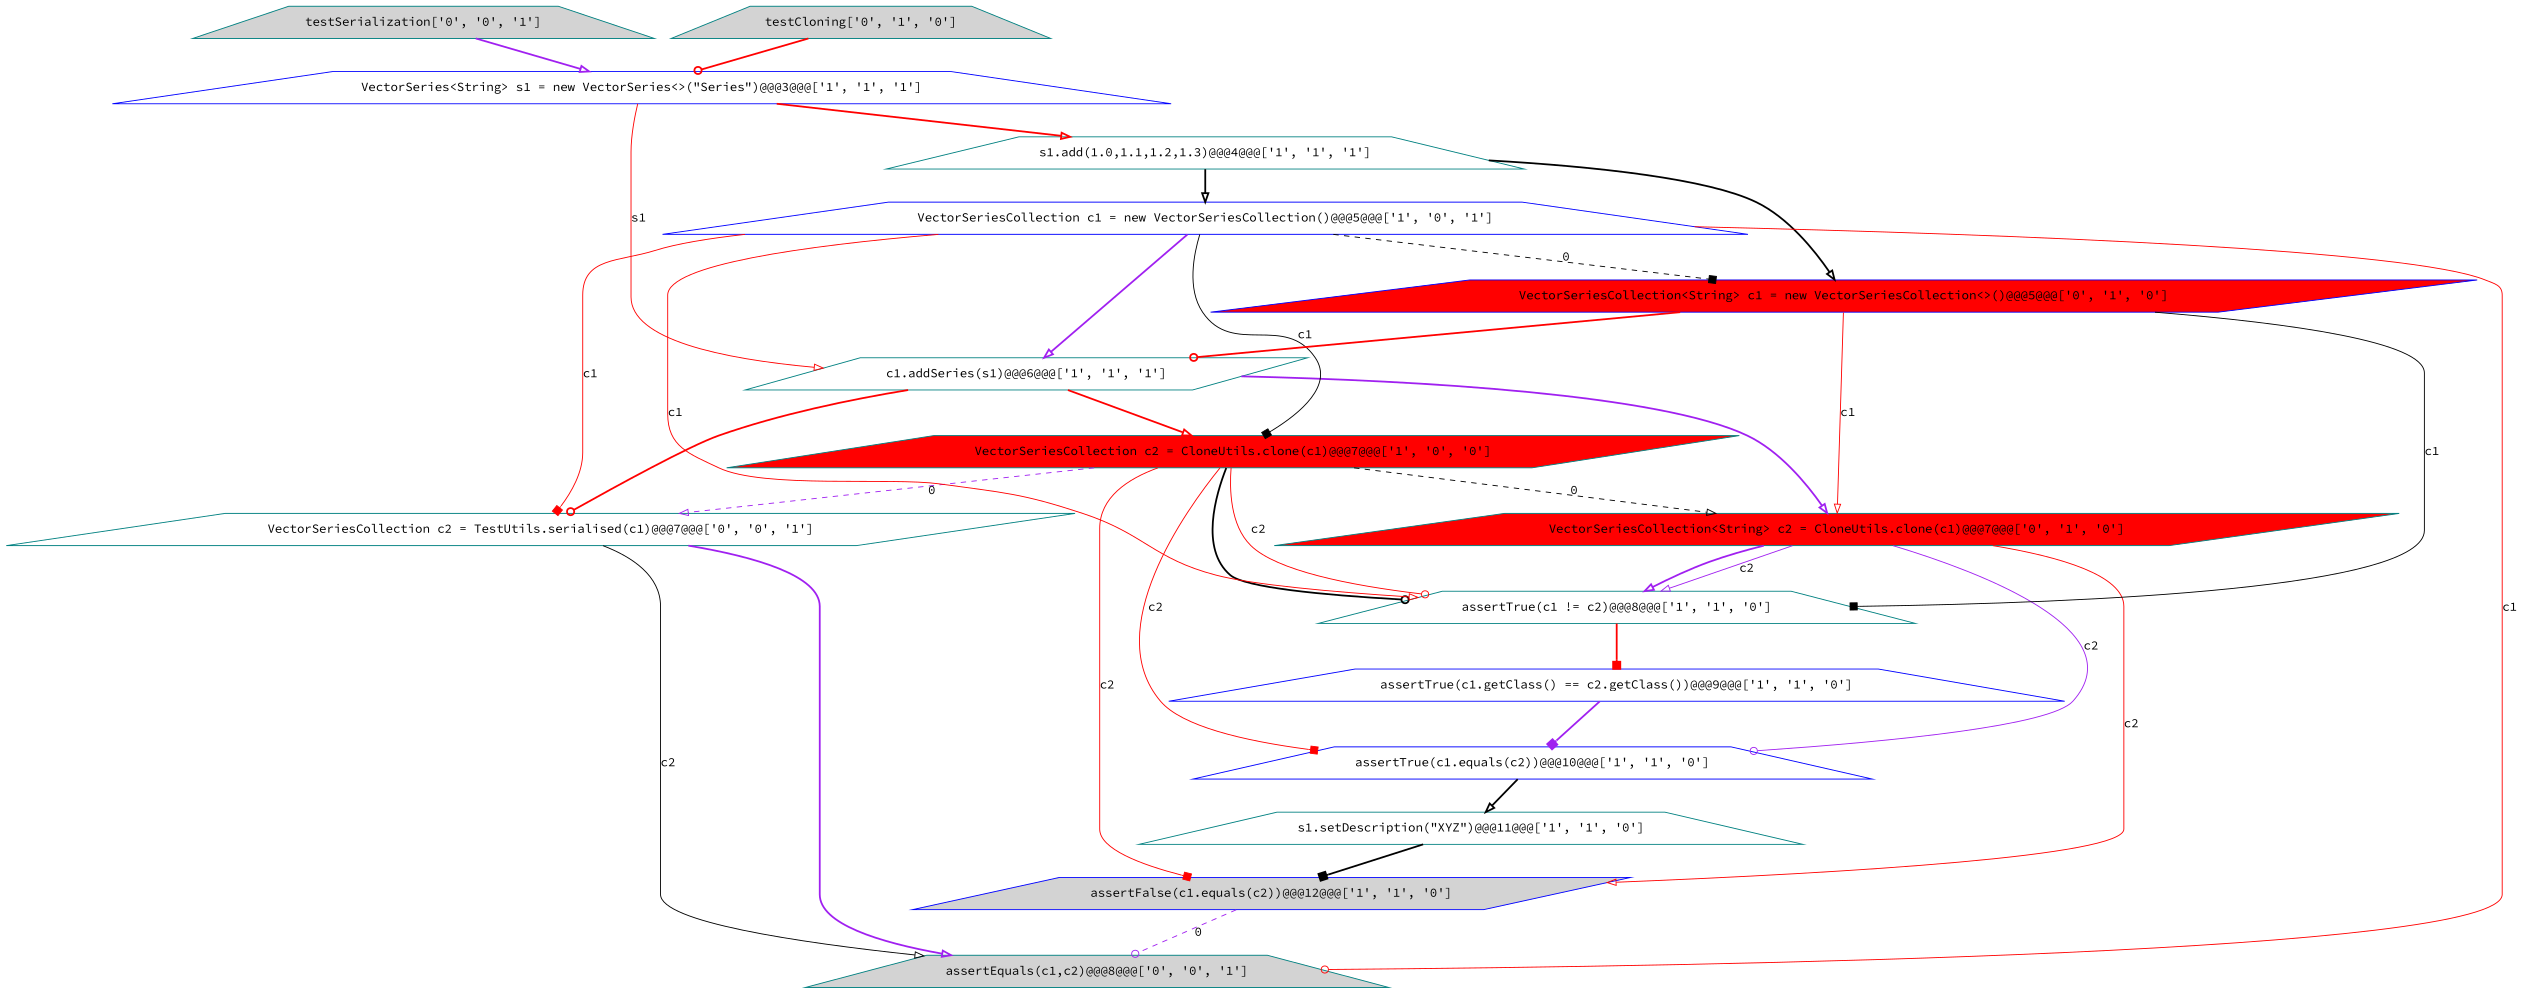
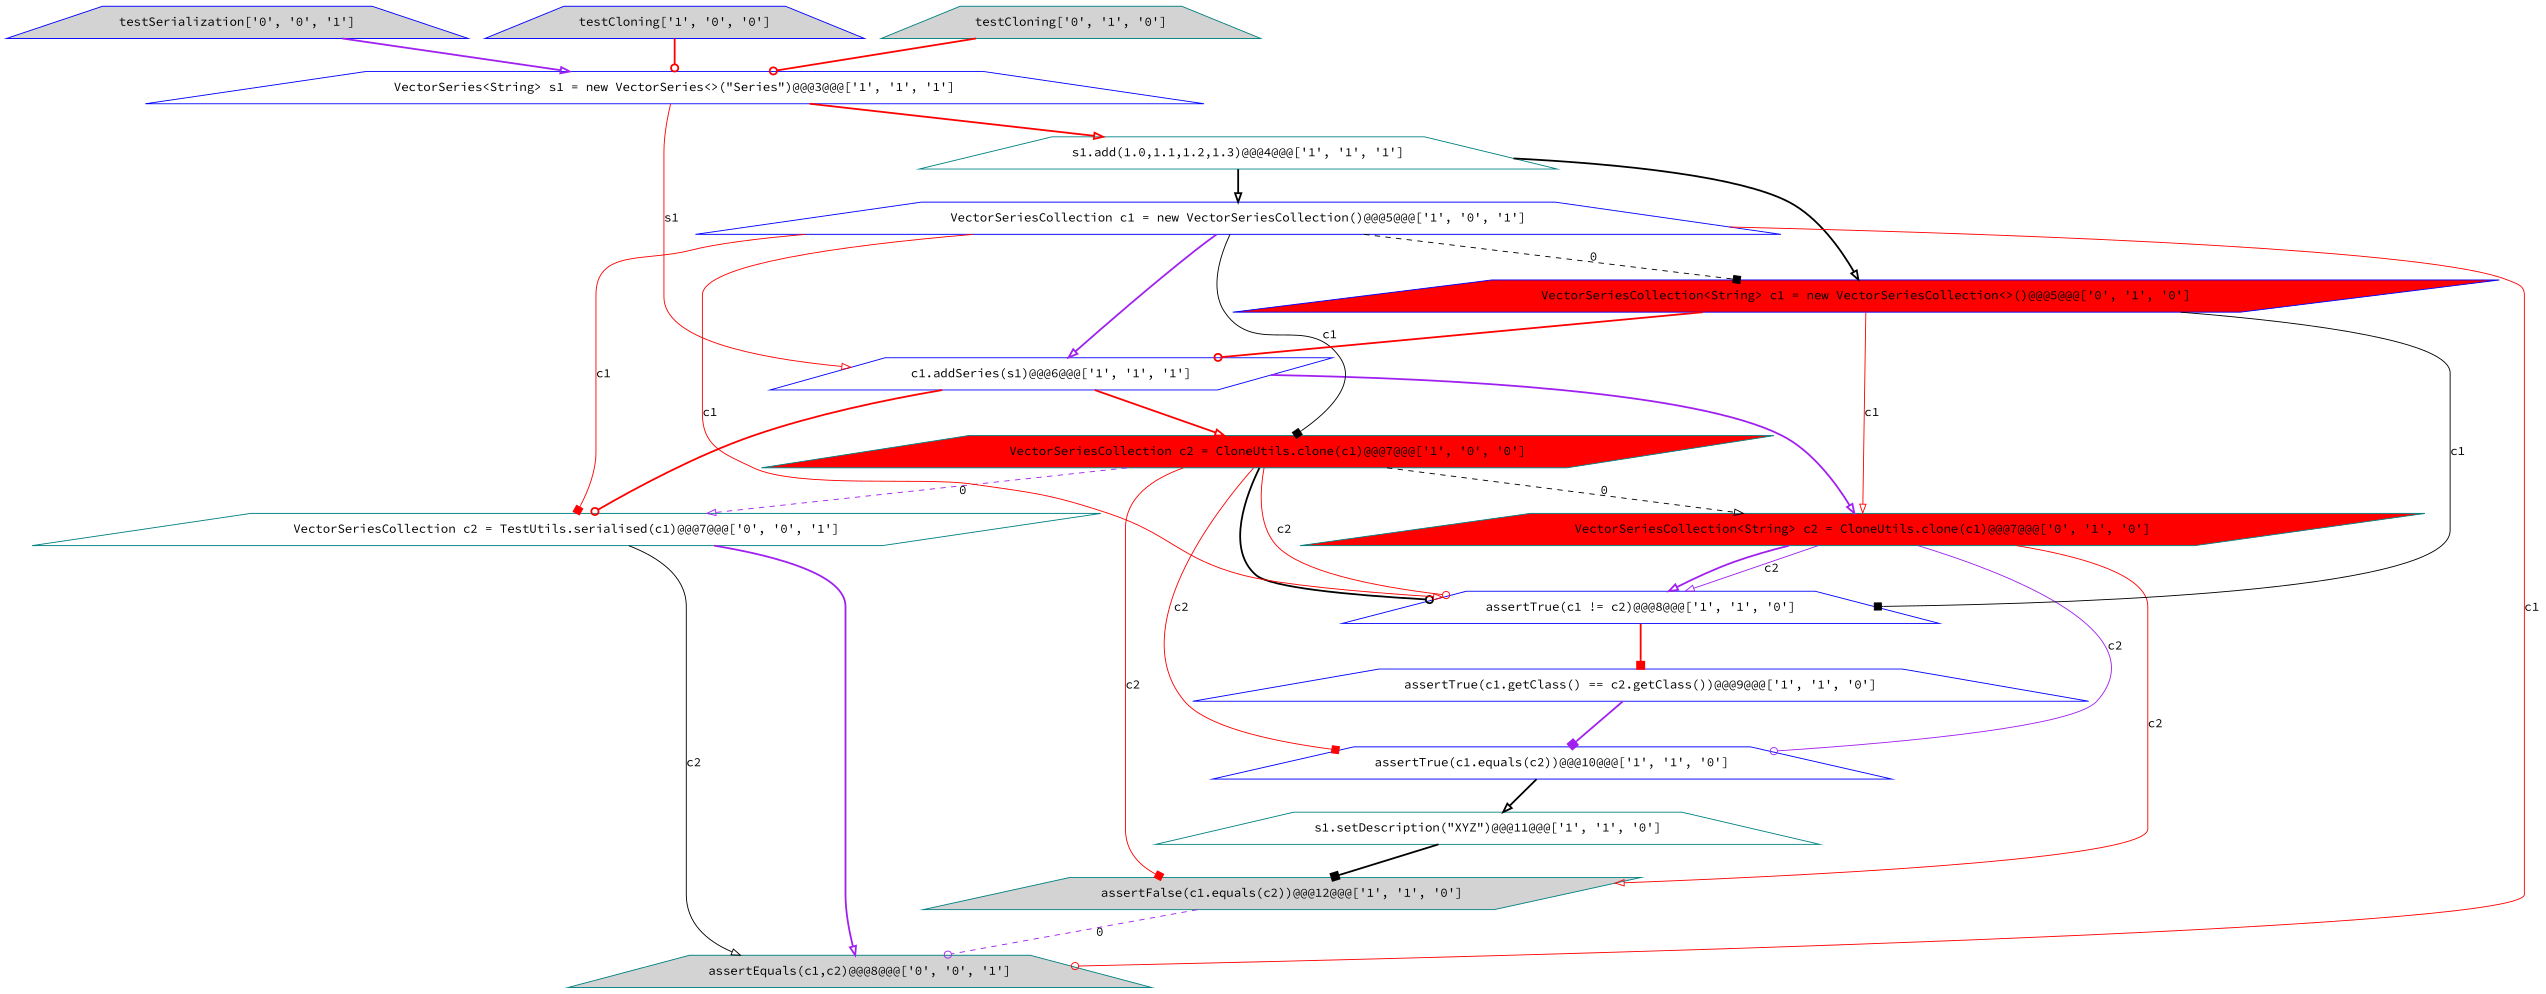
node "testSerialization['0', '0', '1']": color teal -> blue
node "testCloning['1', '0', '0']": added
node "c1.addSeries(s1)@@@6@@@['1', '1', '1']": color teal -> blue
node "assertTrue(c1 != c2)@@@8@@@['1', '1', '0']": color teal -> blue
node "assertFalse(c1.equals(c2))@@@12@@@['1', '1', '0']": color blue -> teal
